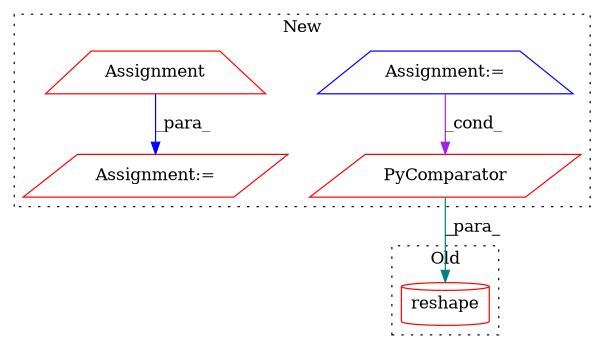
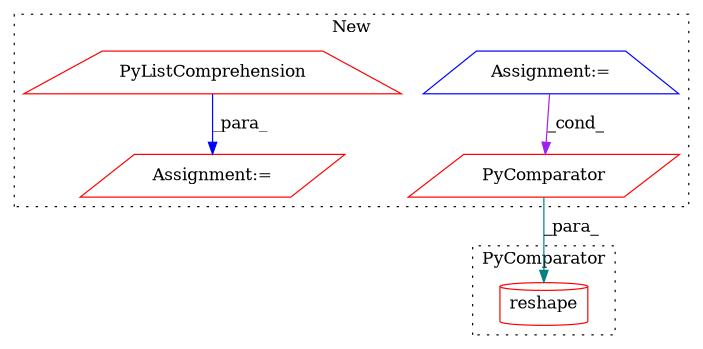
node "Assignment": label "Assignment" -> "PyListComprehension"
cluster "Old": label "Old" -> "PyComparator"
